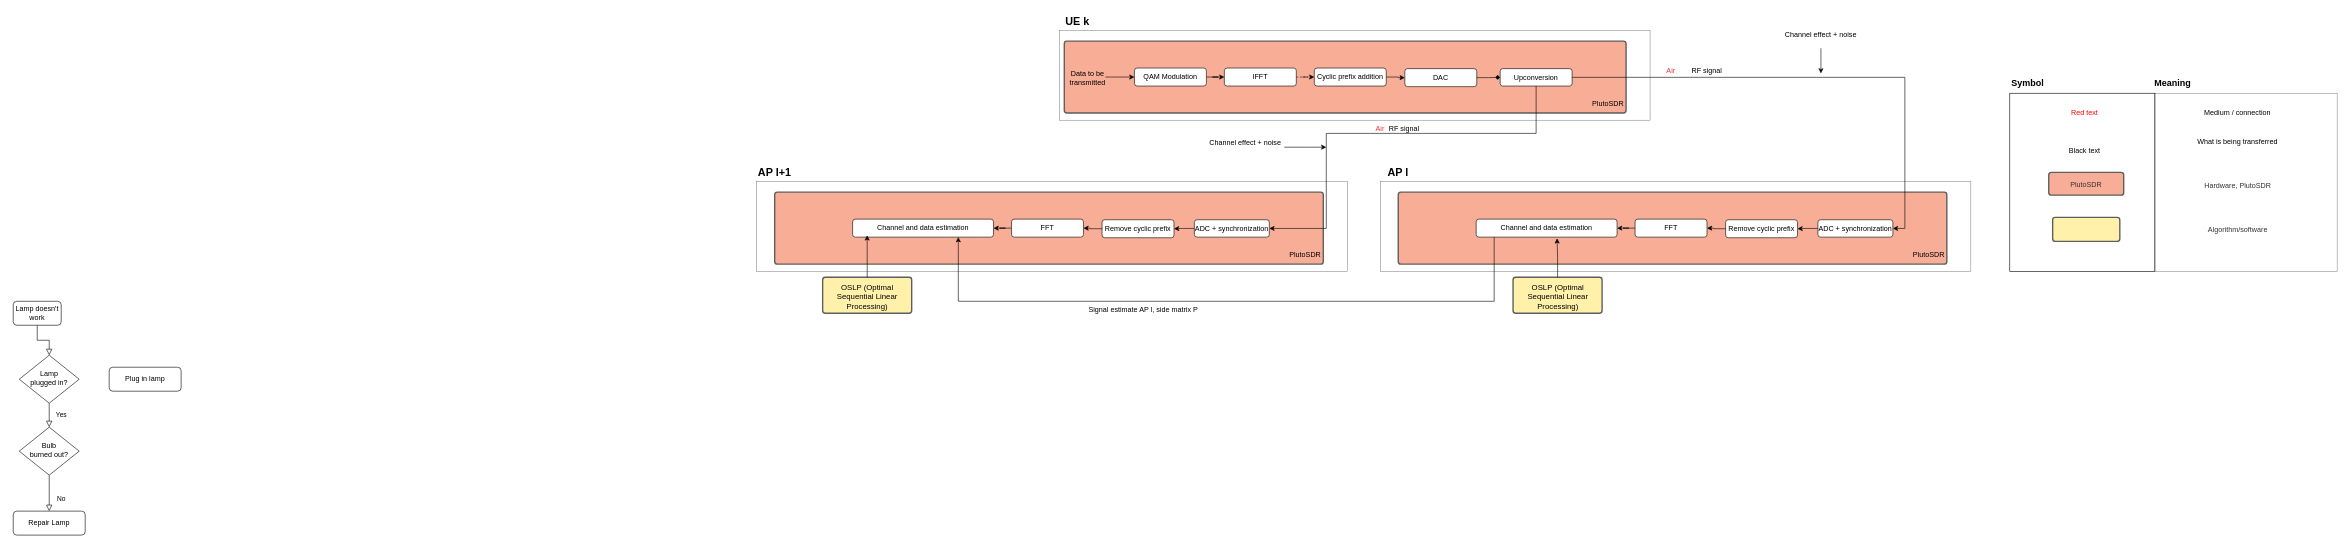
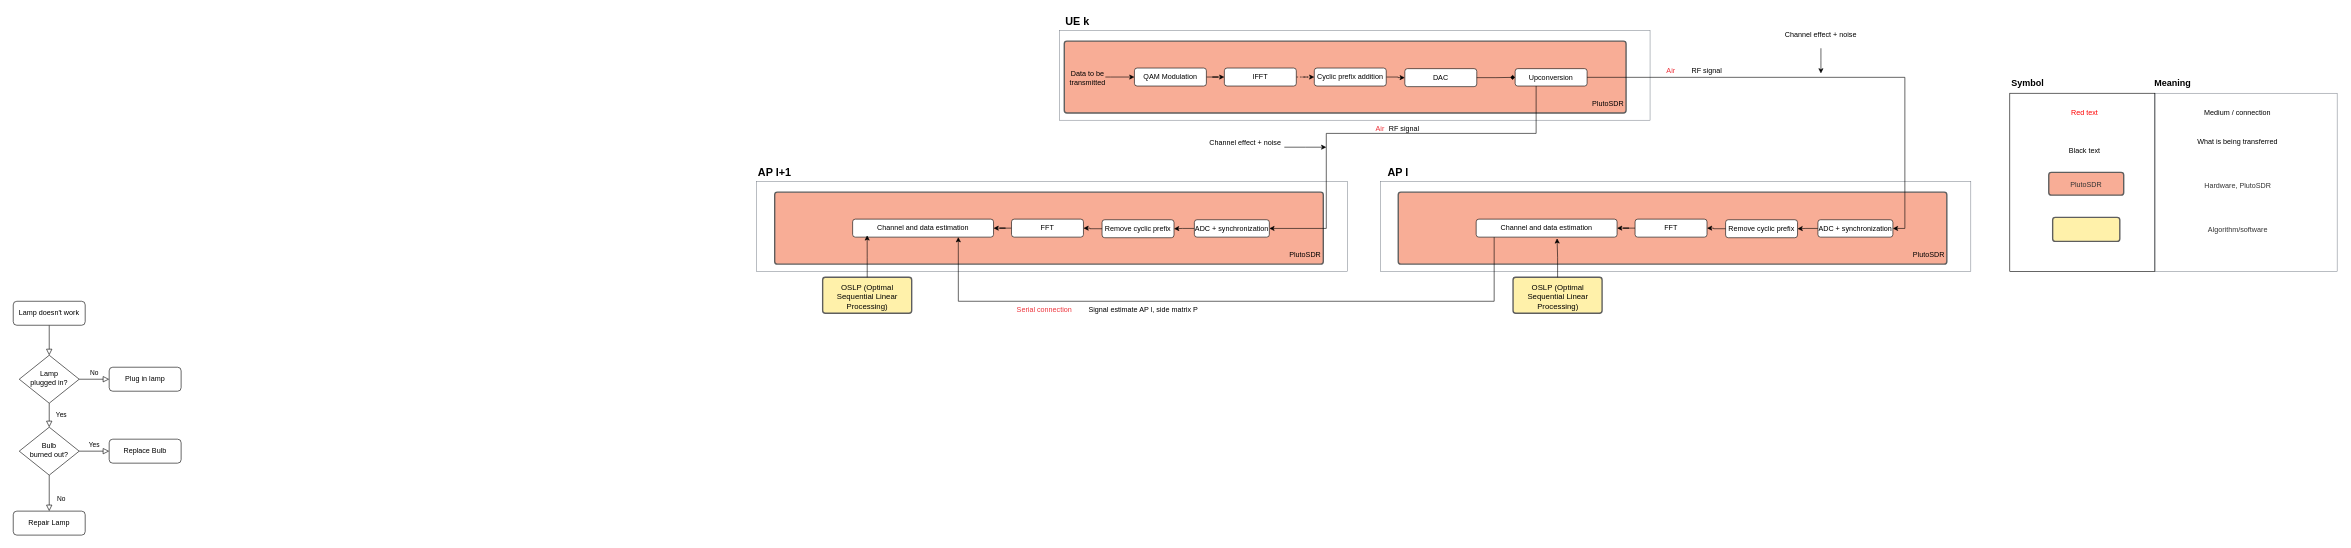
node "Upconversion": moved (1536, 77) -> (1551, 77)
node "Serial connection": added
node "Lamp doesn't work": size 48x24 -> 72x24
edge "Lamp plugged in?" -> "Plug in lamp": added, label "No"
edge "Bulb burned out?" -> "Replace Bulb": added, label "Yes"
node "Replace Bulb": added
